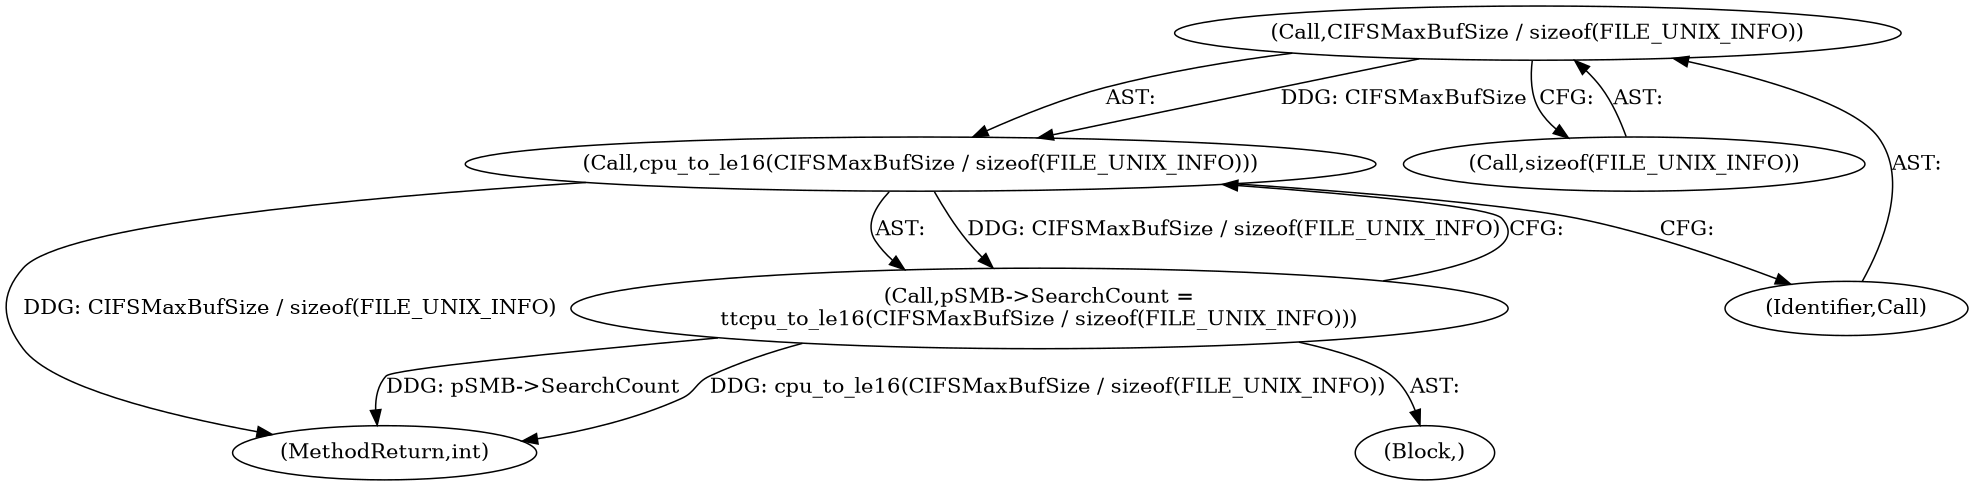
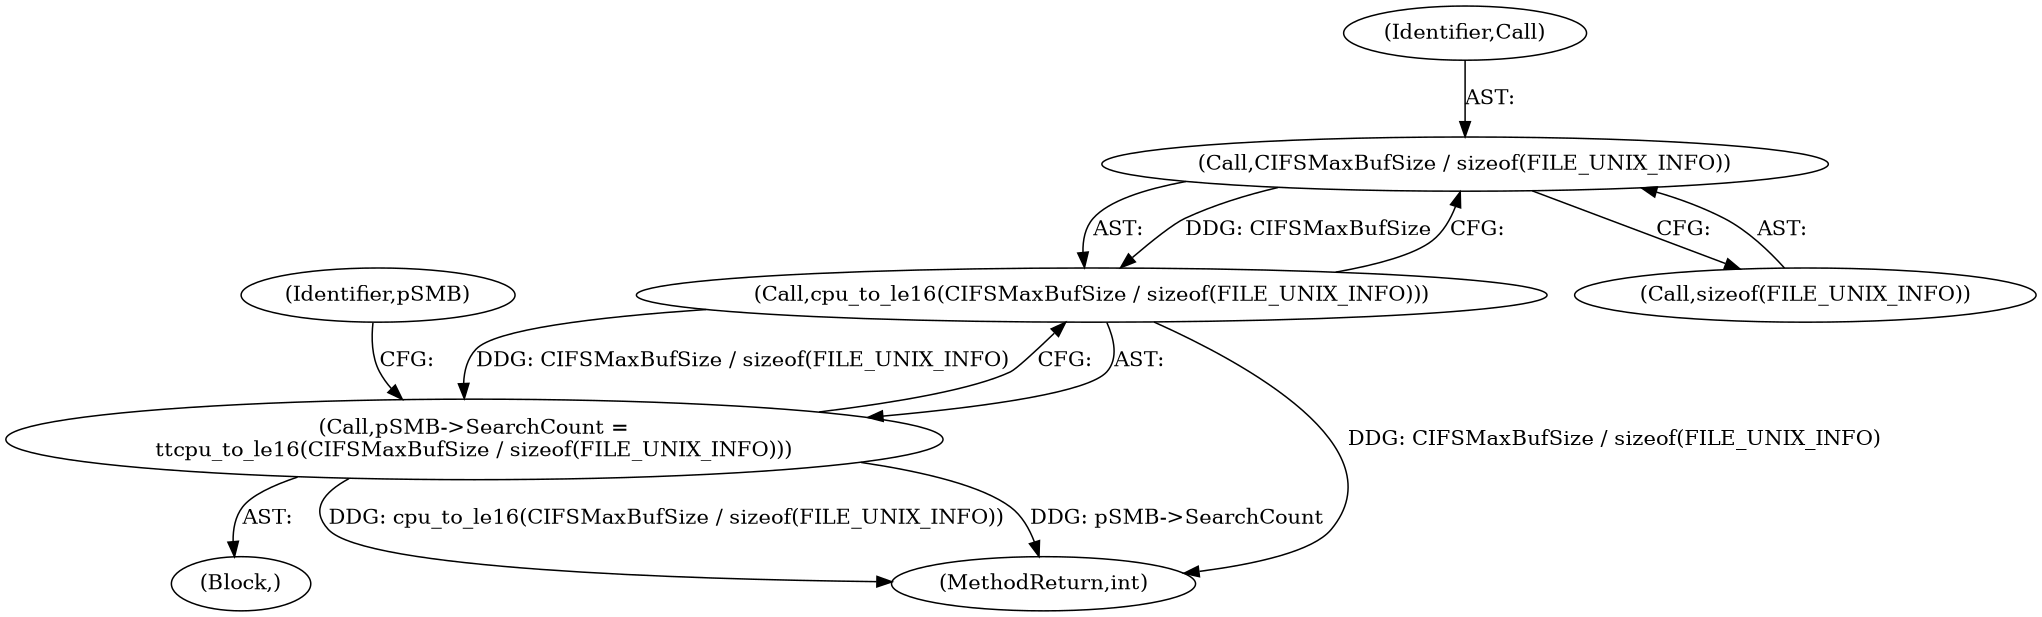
edge "(Call,cpu_to_le16(CIFSMaxBufSize / sizeof(FILE_UNIX_INFO)))" -> "(Identifier,Call)": now "(Call,cpu_to_le16(CIFSMaxBufSize / sizeof(FILE_UNIX_INFO)))" -> "(Call,CIFSMaxBufSize / sizeof(FILE_UNIX_INFO))"
node "(Identifier,pSMB)": added
